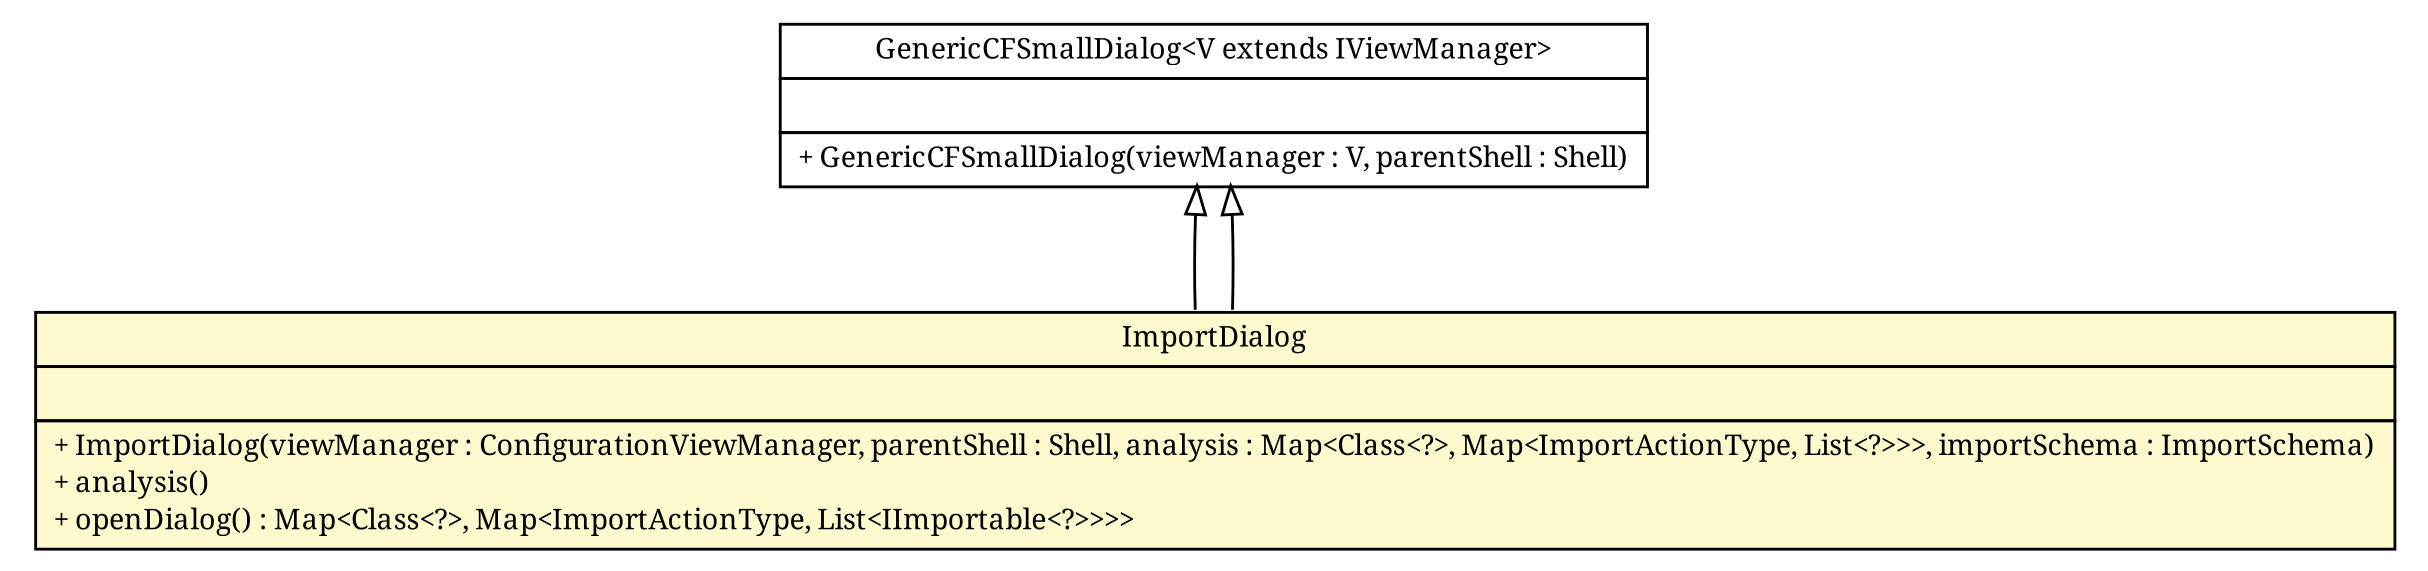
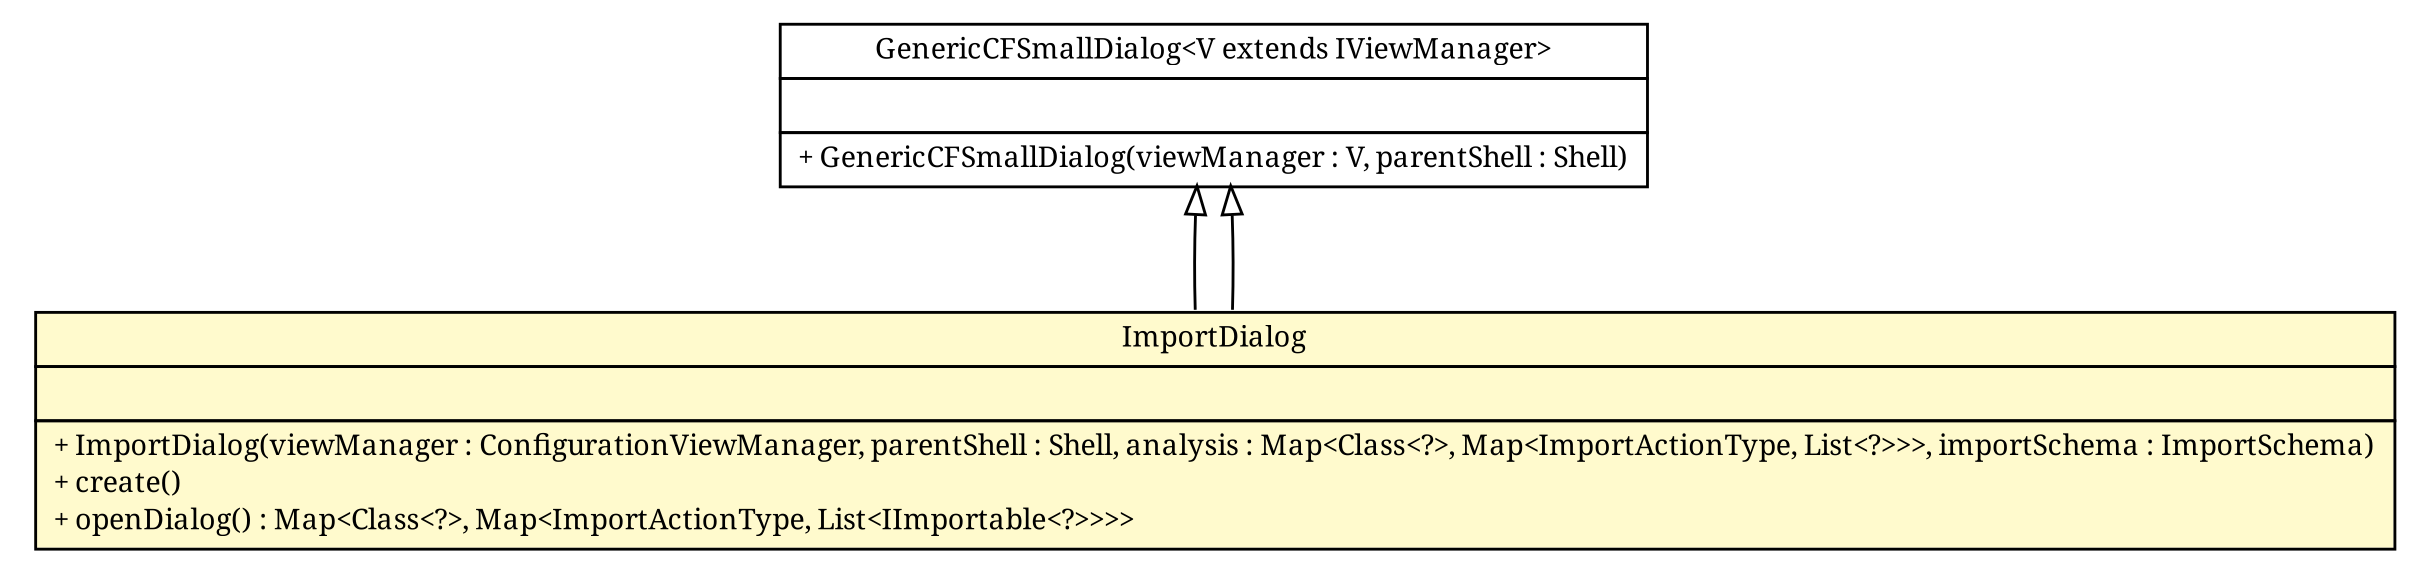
node "ImportDialog": text "+ analysis()" -> "+ create()"
